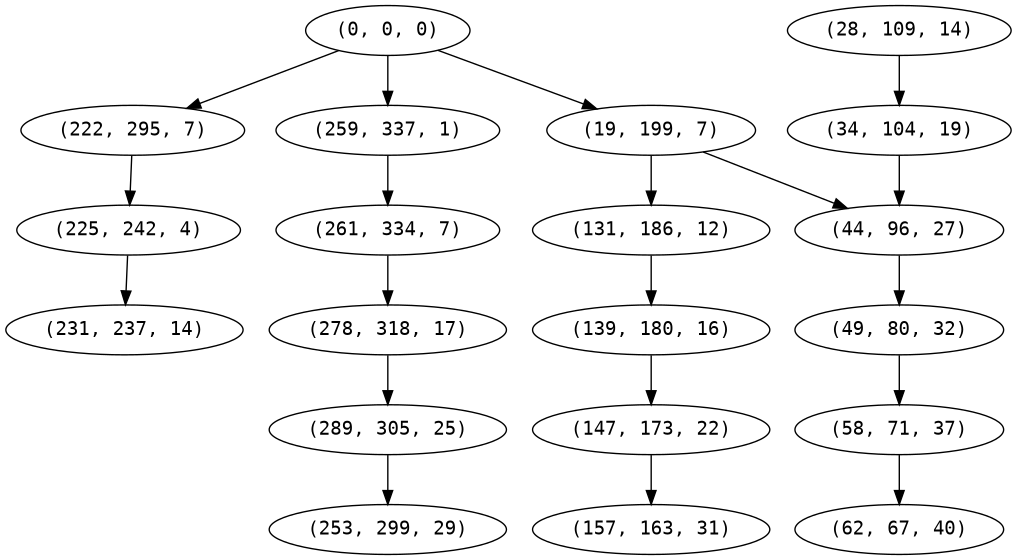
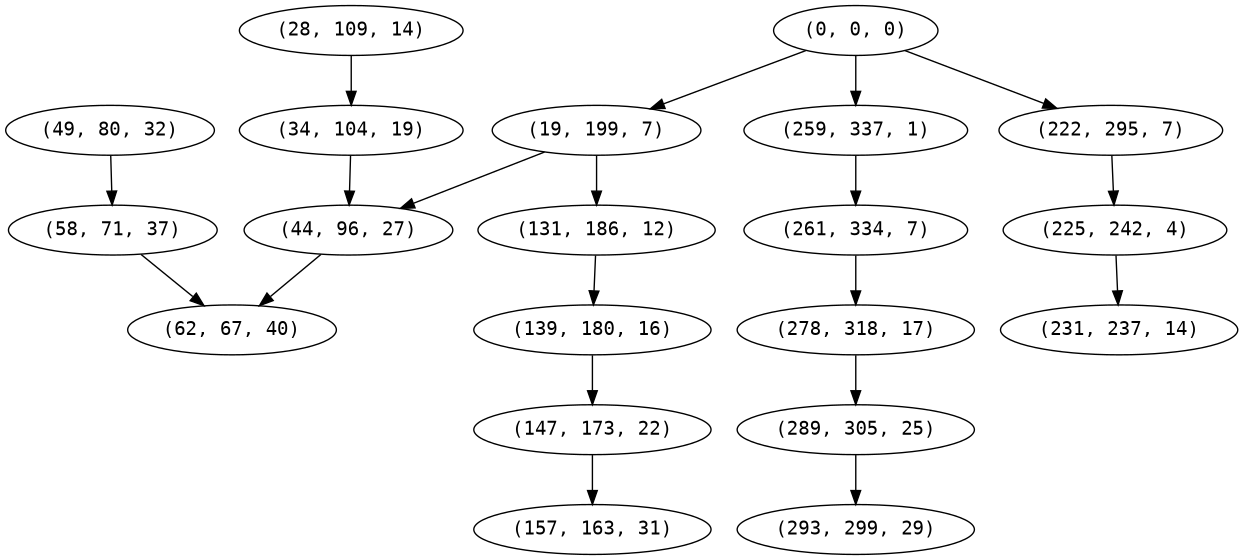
edge "(44, 96, 27)" -> "(49, 80, 32)": now "(44, 96, 27)" -> "(62, 67, 40)"
node "(253, 299, 29)": label "(253, 299, 29)" -> "(293, 299, 29)"
